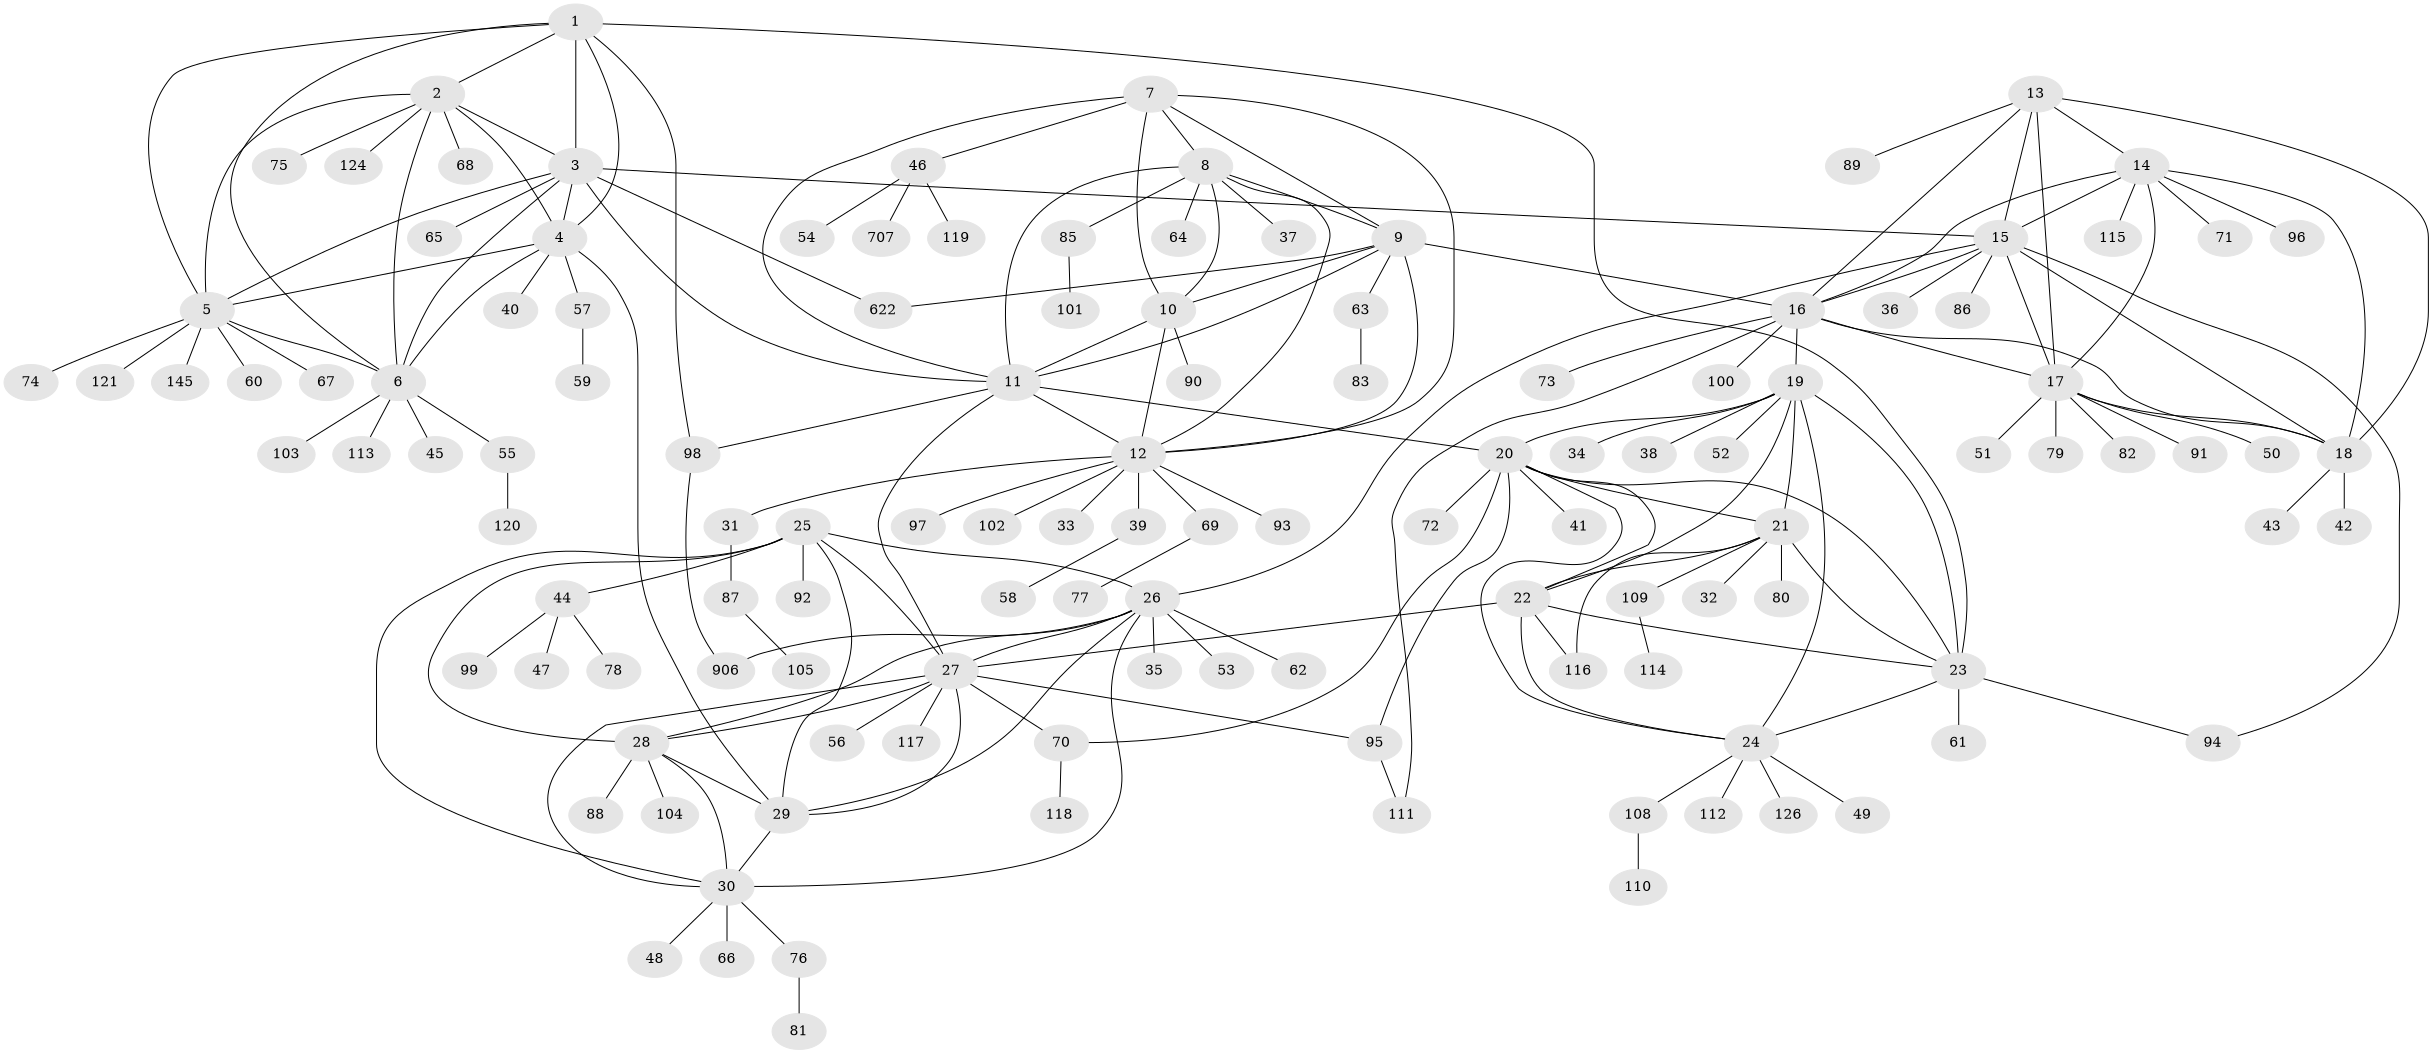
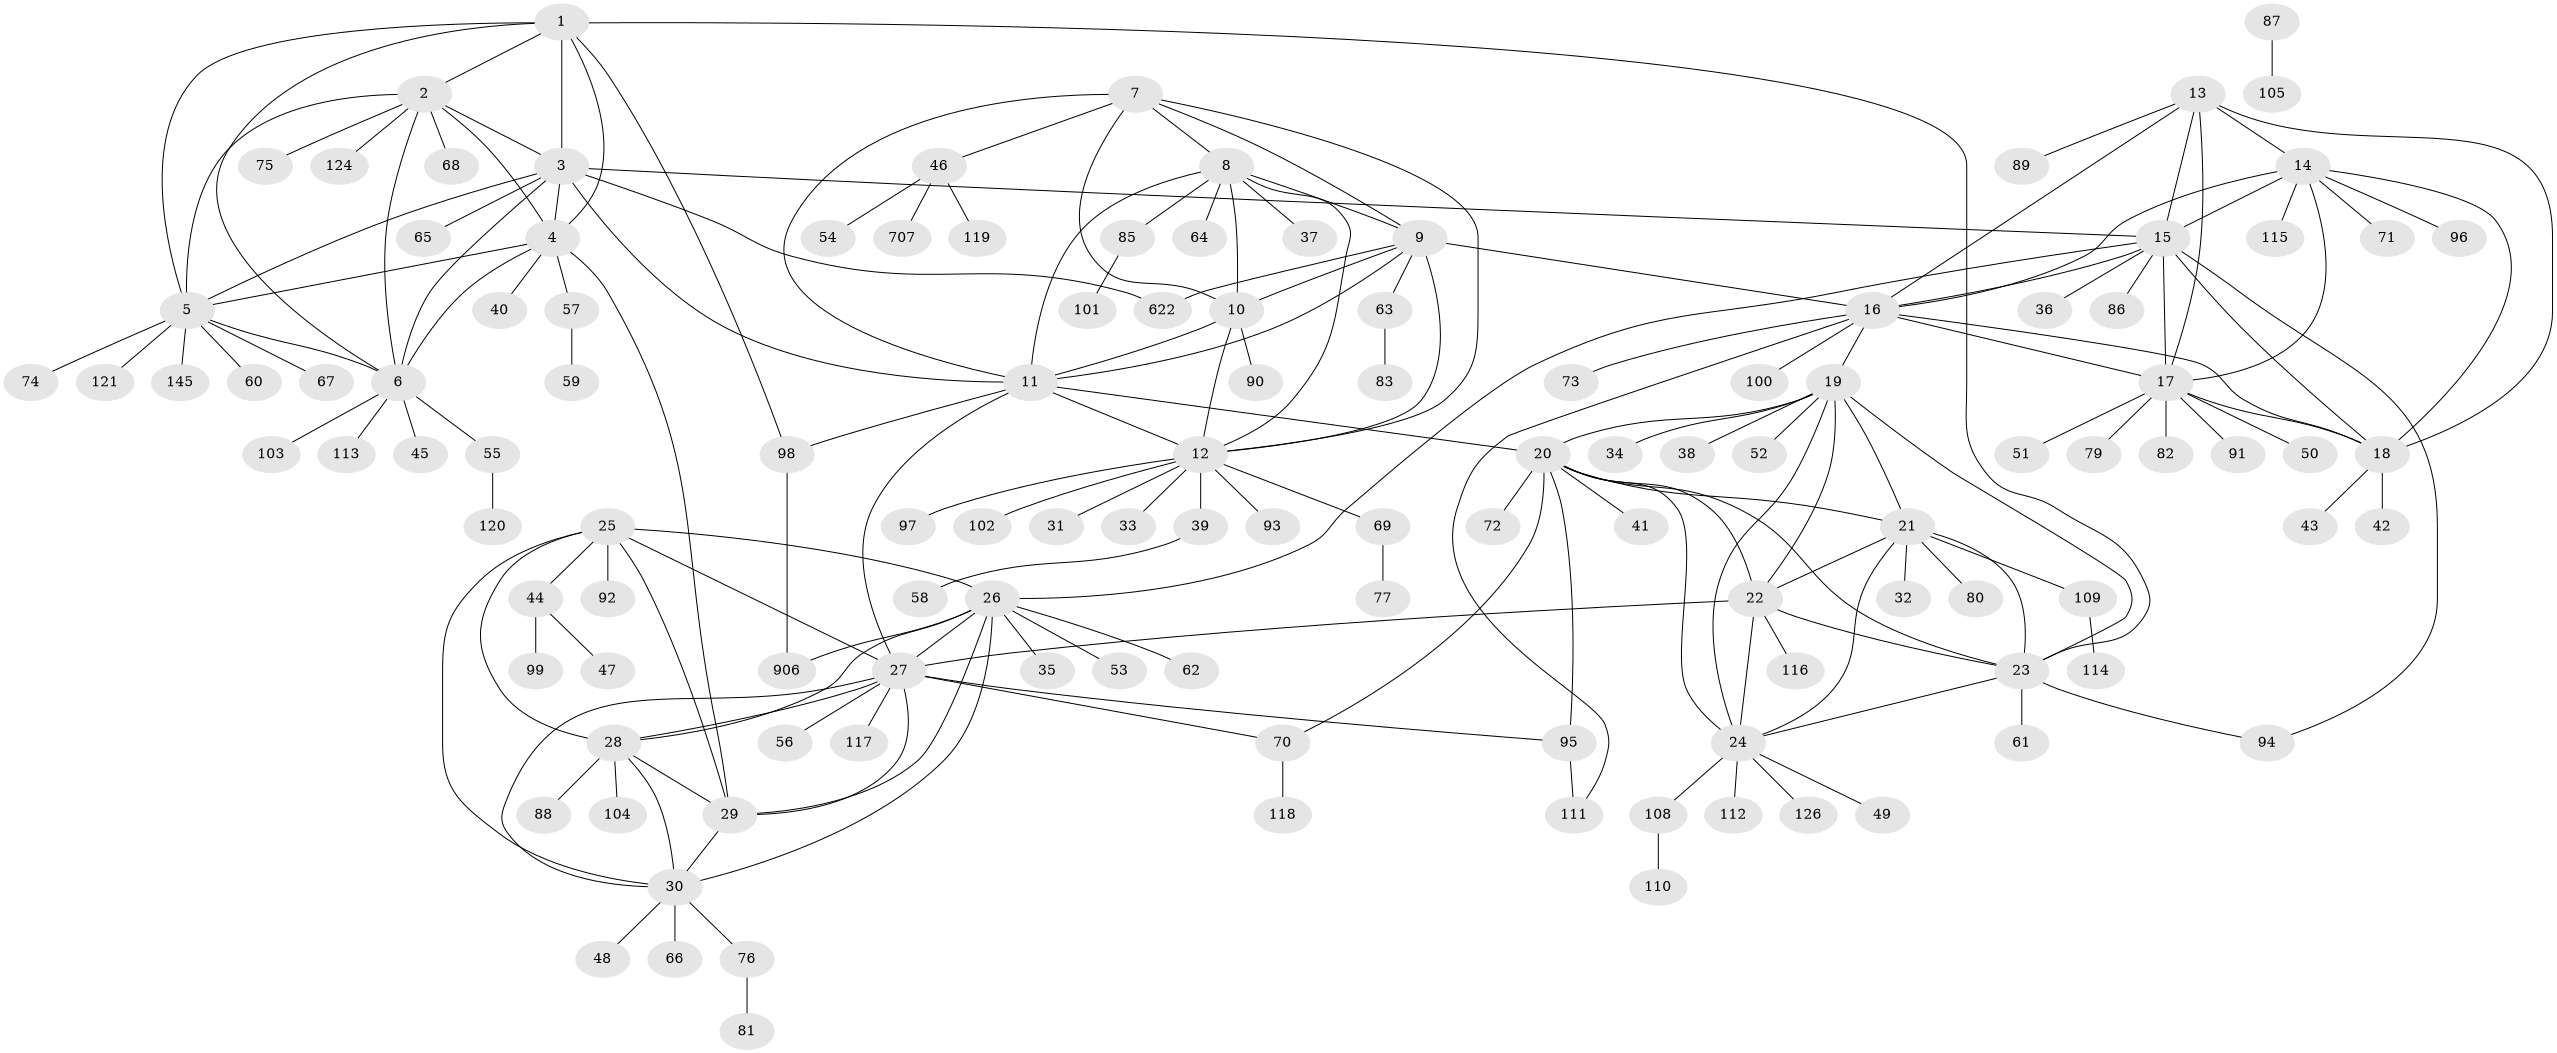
edge "21" -- "116": now "21" -- "24"
edge "31" -- "87": removed
node "78": removed
